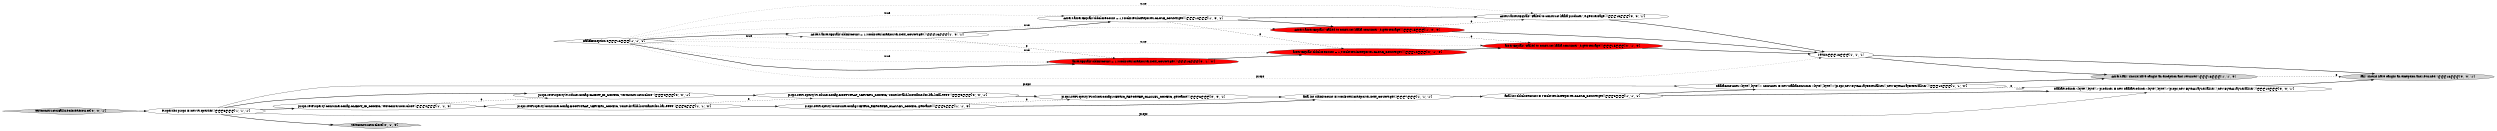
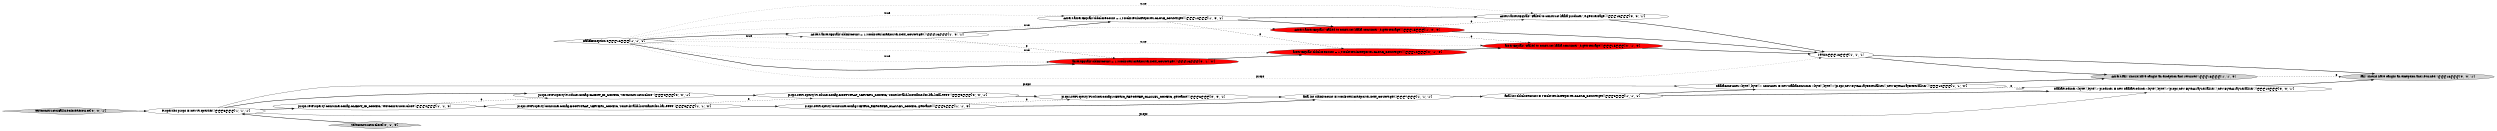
edge "Properties props = new Properties()@@@3@@@['1', '1', '1']" -> "testConstructorClose['0', '1', '0']": reversed
